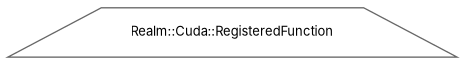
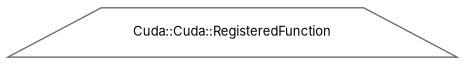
node "Realm::Cuda::RegisteredFunction": label "Realm::Cuda::RegisteredFunction" -> "Cuda::Cuda::RegisteredFunction"
